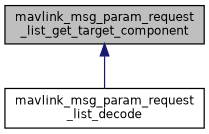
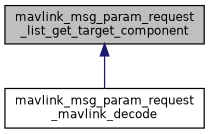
node "mavlink_msg_param_request _list_decode": label "mavlink_msg_param_request _list_decode" -> "mavlink_msg_param_request _mavlink_decode"
